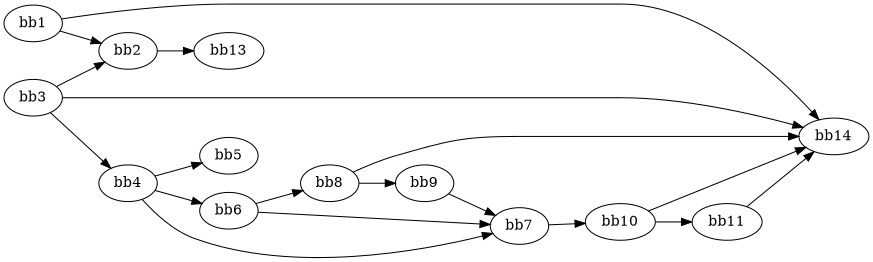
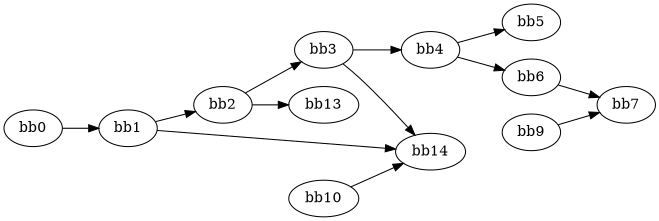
edge "bb3" -> "bb2": reversed
node "bb0": added
node "bb8": removed
node "bb11": removed
edge "bb7" -> "bb10": removed
edge "bb4" -> "bb7": removed
